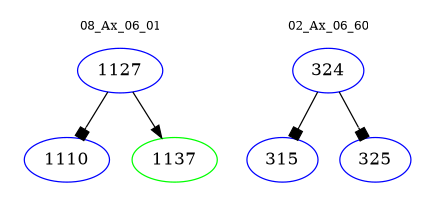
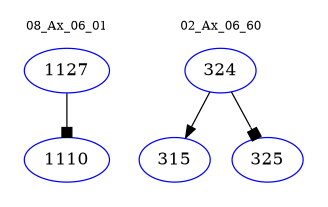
edge "324" -> "315": arrowhead box -> normal
node "1137": removed
